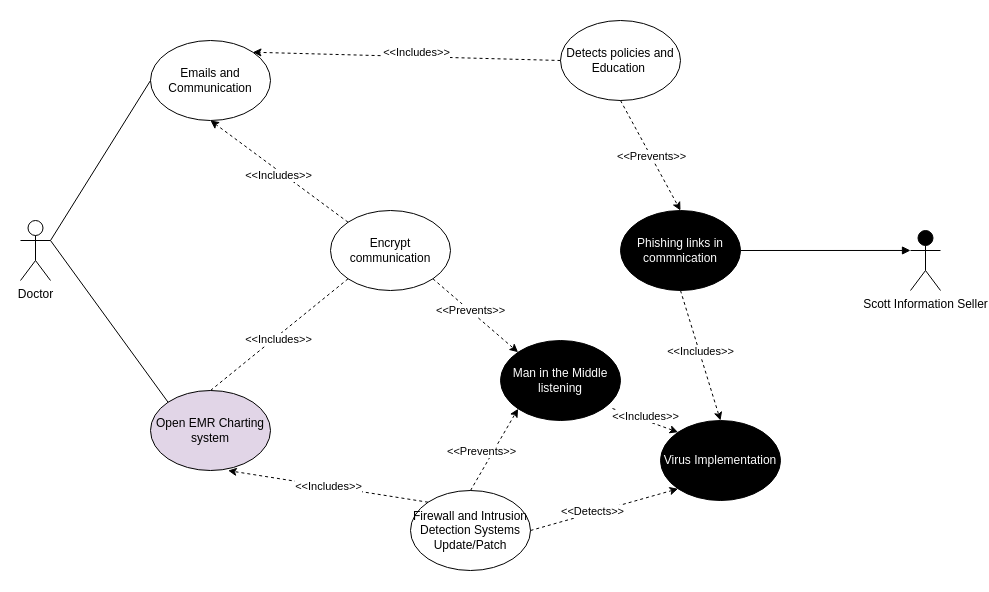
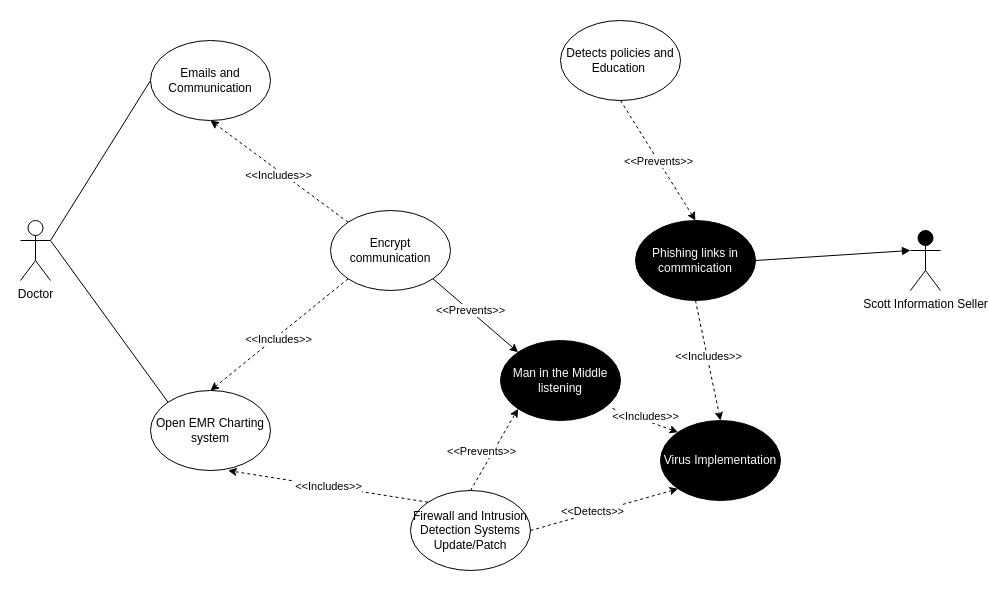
edge "Detects policies and Education" -> "Emails and Communication": removed, label "<<Includes>>"
node "Phishing links in commnication": moved (681, 251) -> (696, 261)
edge "Encrypt communication" -> "Man in the Middle listening": style dashed -> solid
edge "Encrypt communication" -- "Open EMR Charting system": arrowhead none -> classic
node "Open EMR Charting system": fillcolor #e1d5e7 -> #ffffff
